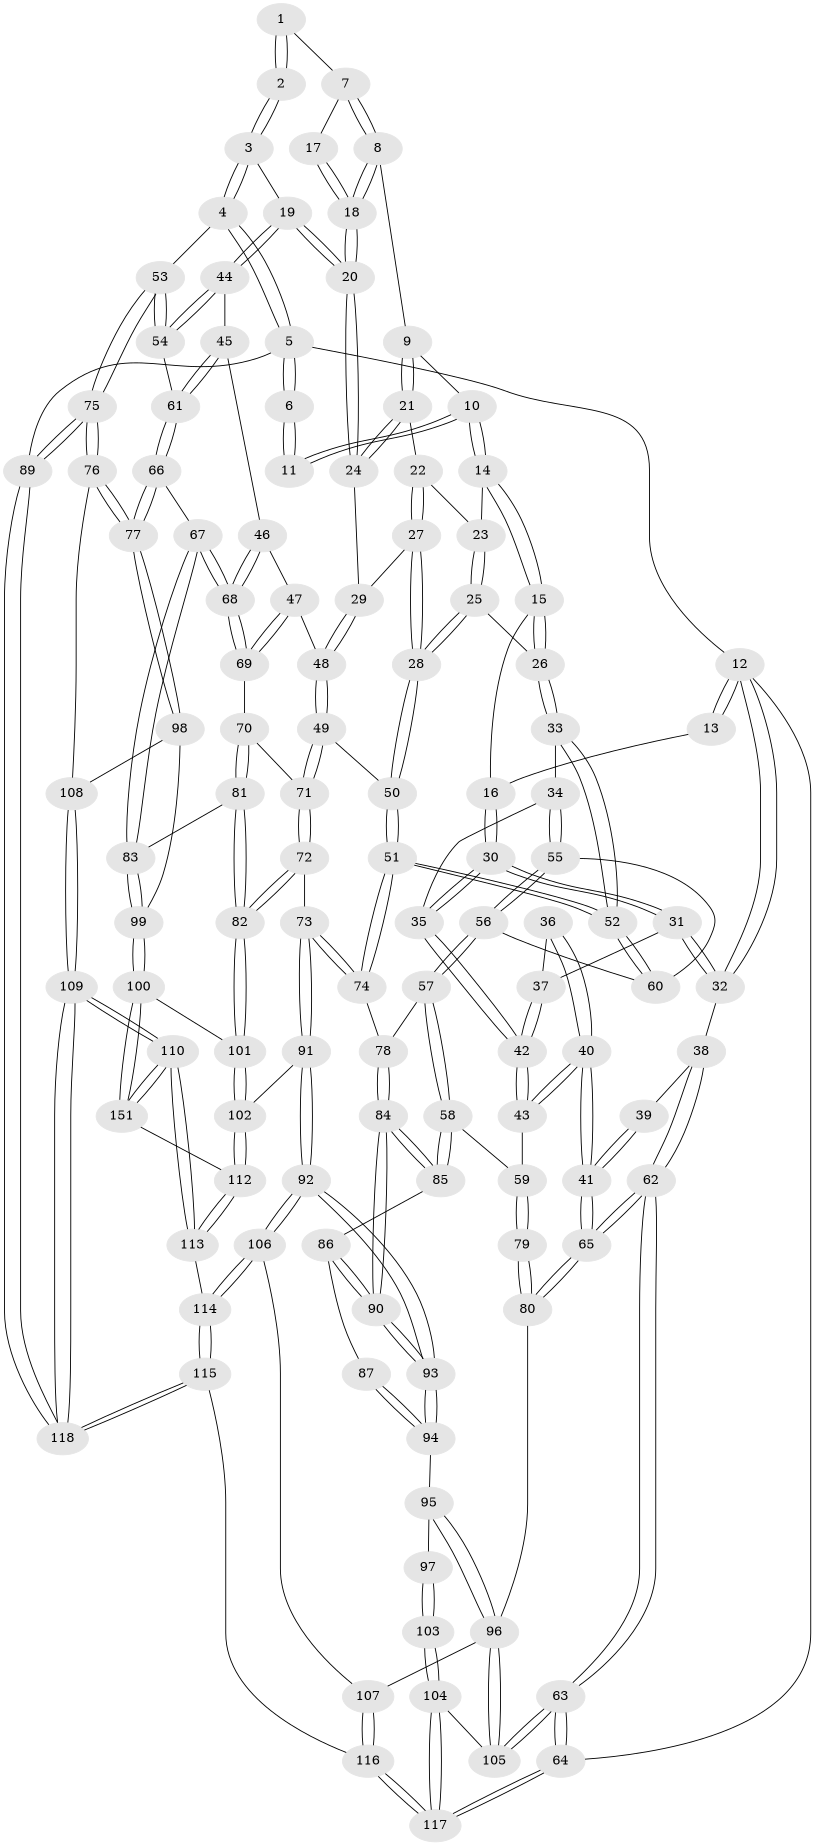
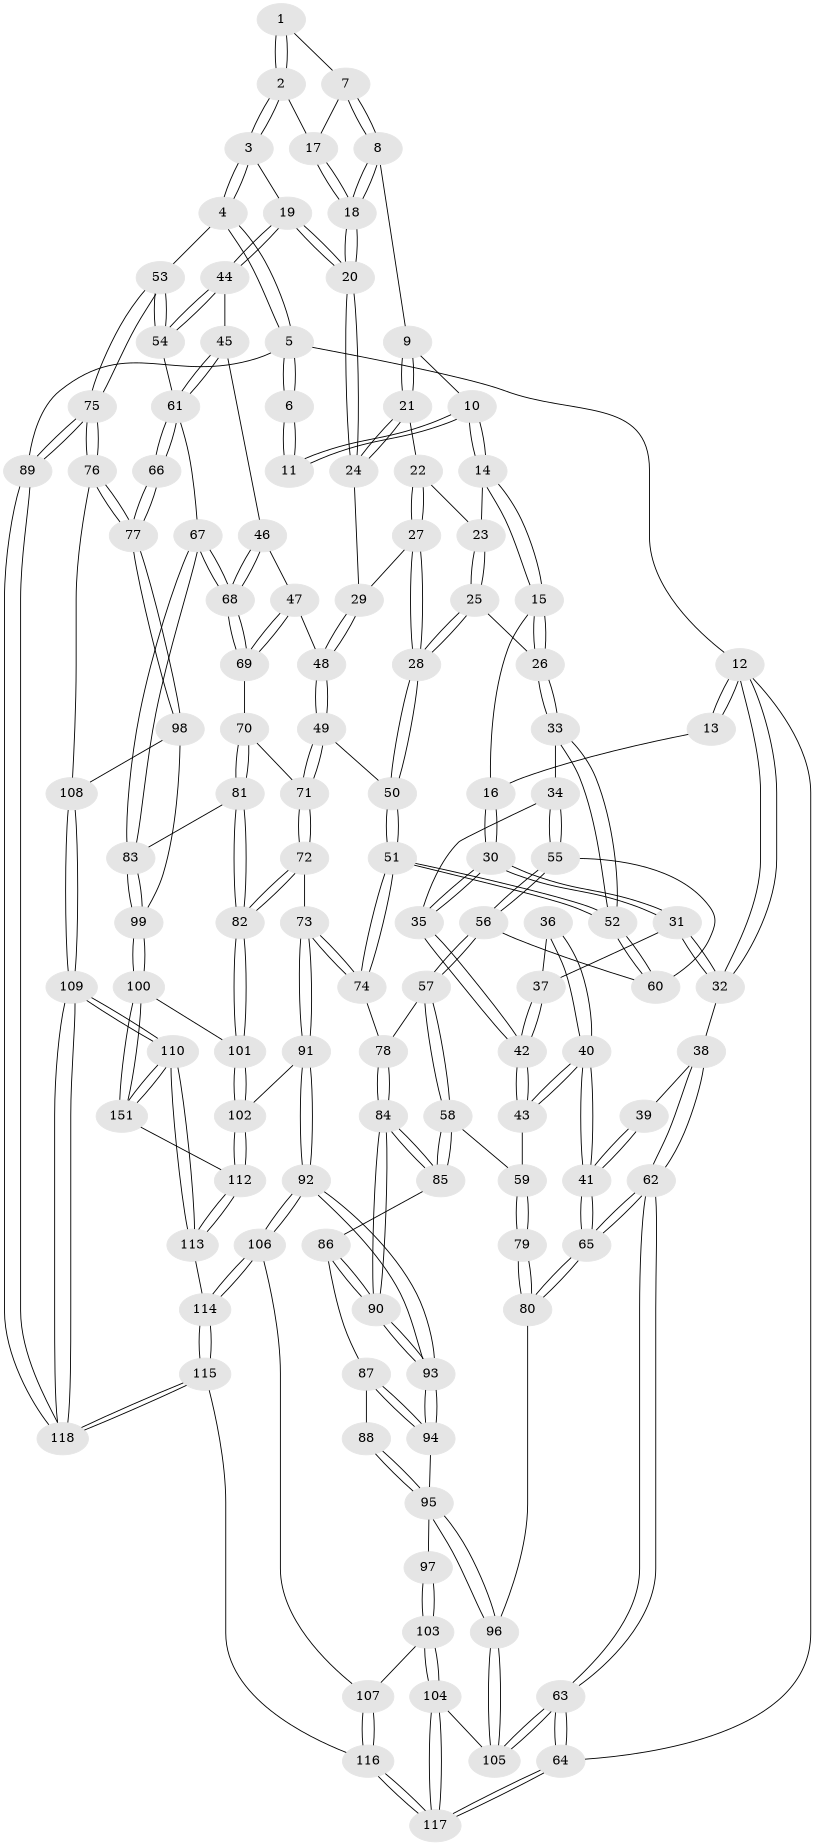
edge "2" -- "17": added
edge "66" -- "67": now "61" -- "67"
node "88": added
edge "96" -- "107": now "103" -- "107"
